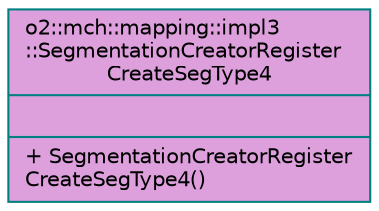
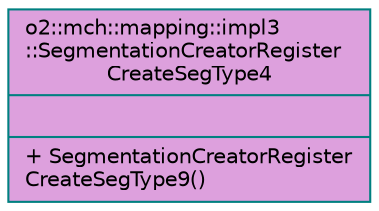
node "o2::mch::mapping::impl3": text "CreateSegType4()" -> "CreateSegType9()"
